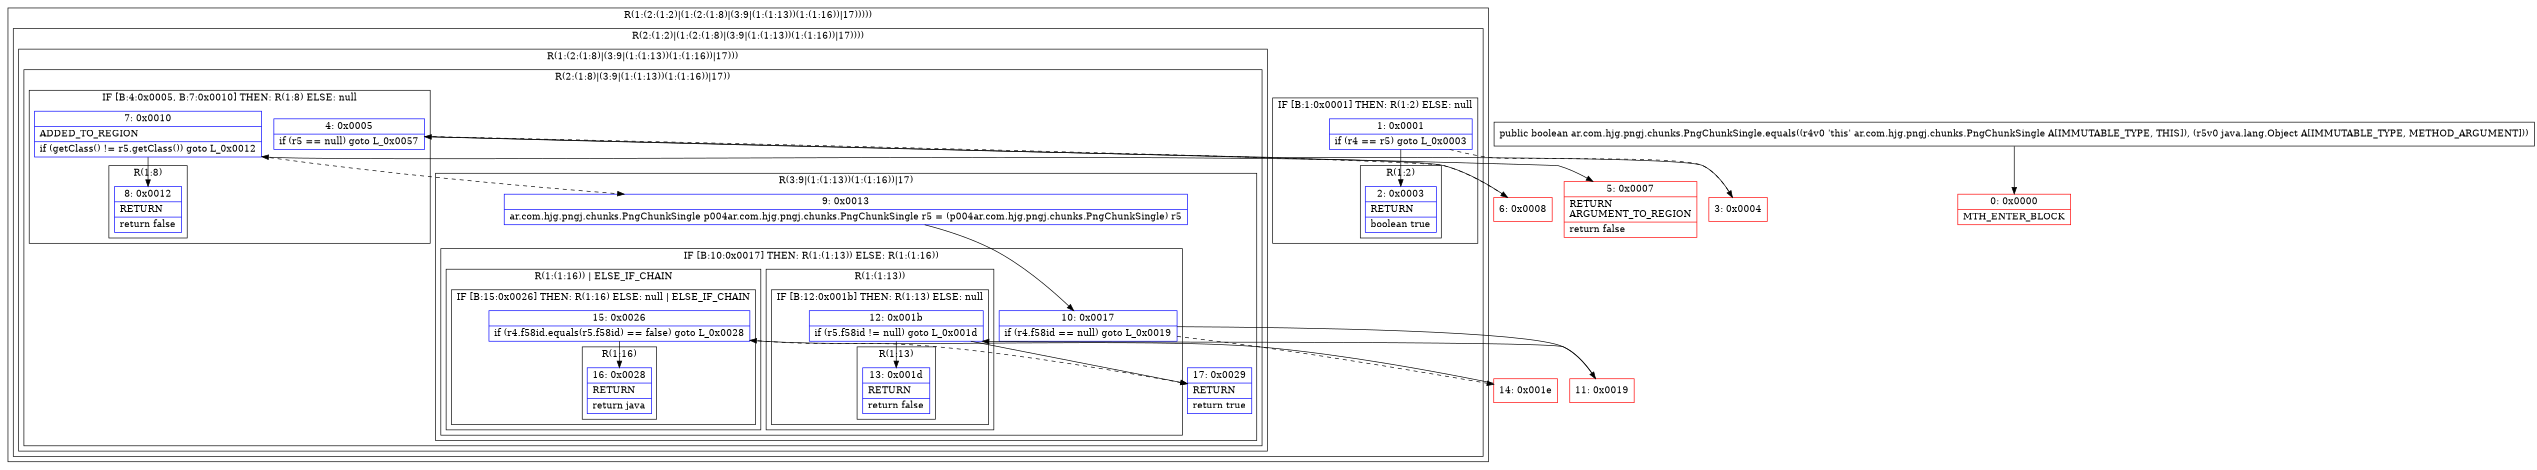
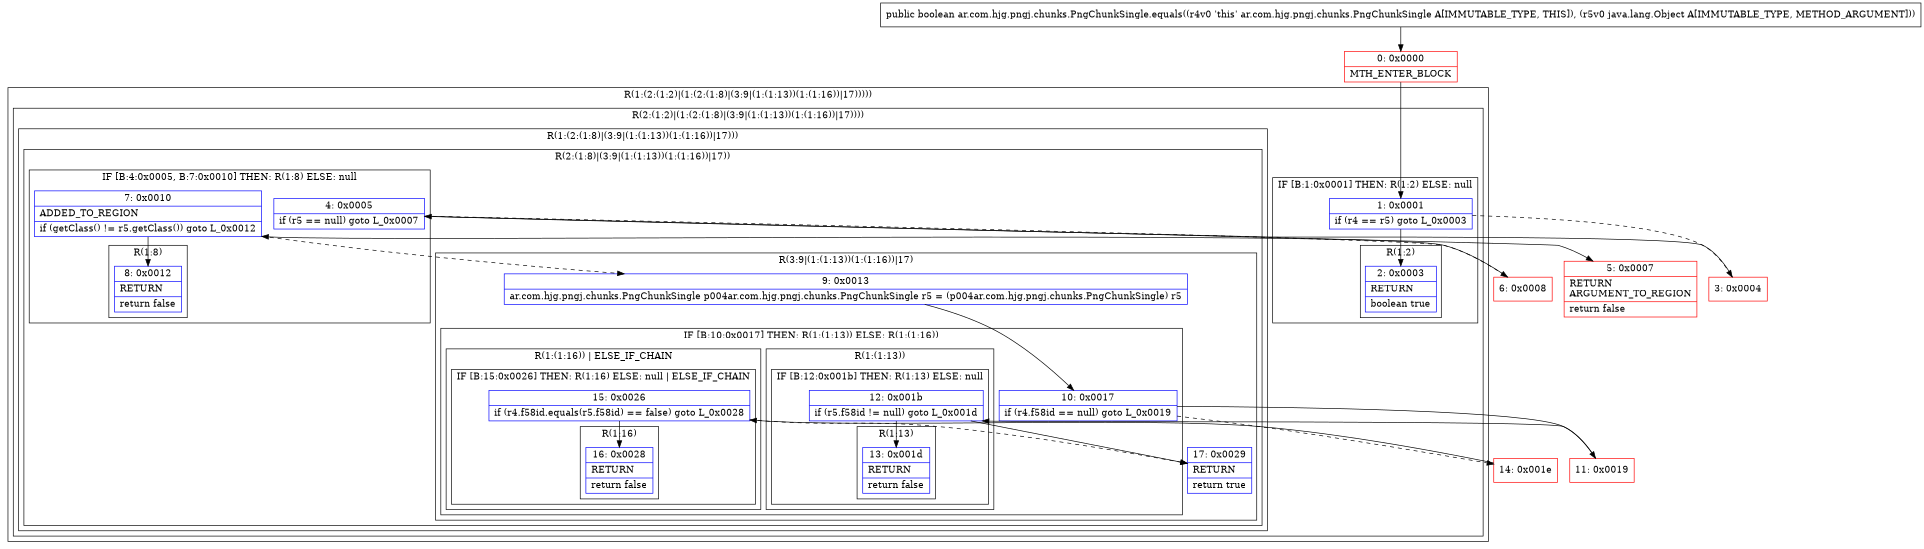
edge "0: 0x0000" -> "1: 0x0001": added
node "4: 0x0005": text "if (r5 == null) goto L_0x0057" -> "if (r5 == null) goto L_0x0007"
node "16: 0x0028": text "return java" -> "return false"
